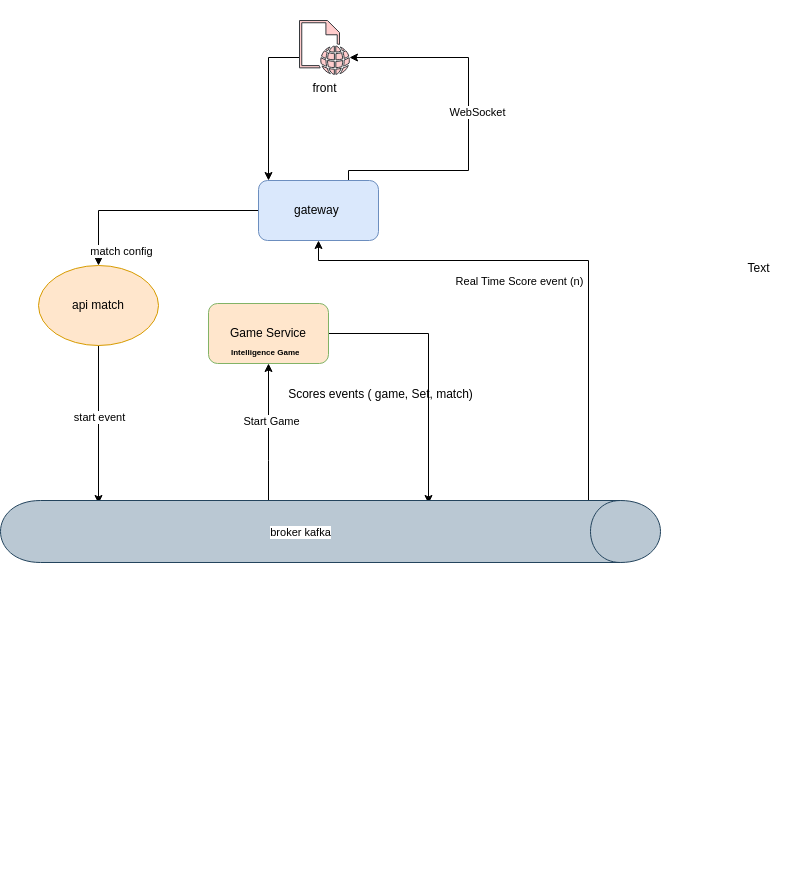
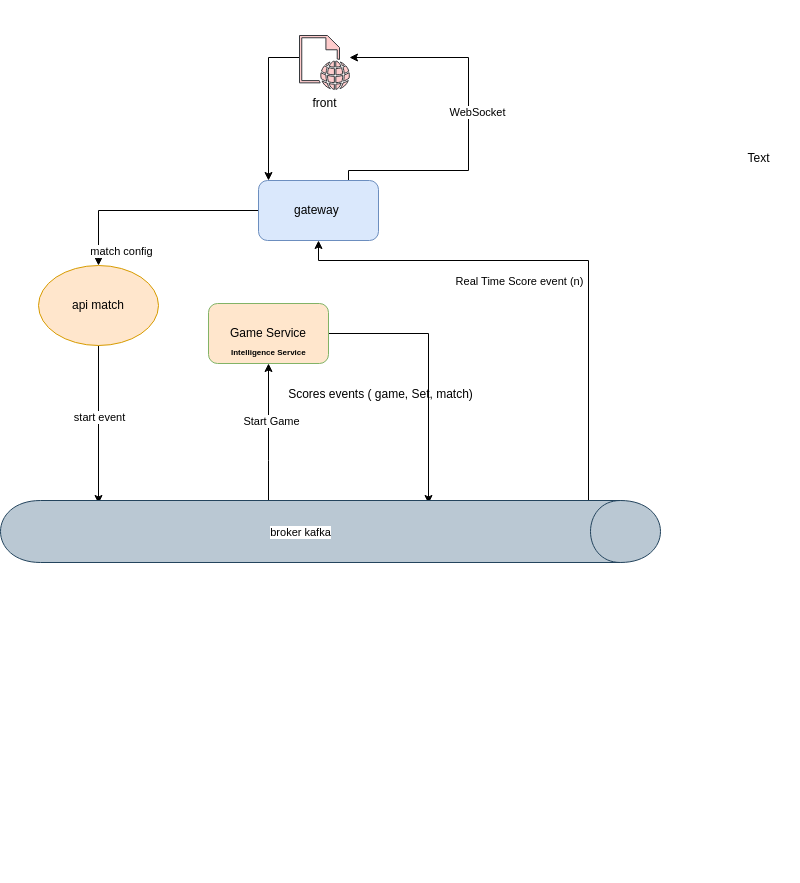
node "front": moved (325, 48) -> (325, 63)
node "Text": moved (759, 269) -> (759, 159)
node "Intelligence Game": label "Intelligence Game" -> "Intelligence Service"
